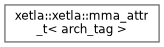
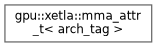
node "xetla::xetla::mma_attr _t< arch_tag >": label "xetla::xetla::mma_attr _t< arch_tag >" -> "gpu::xetla::mma_attr _t< arch_tag >"
